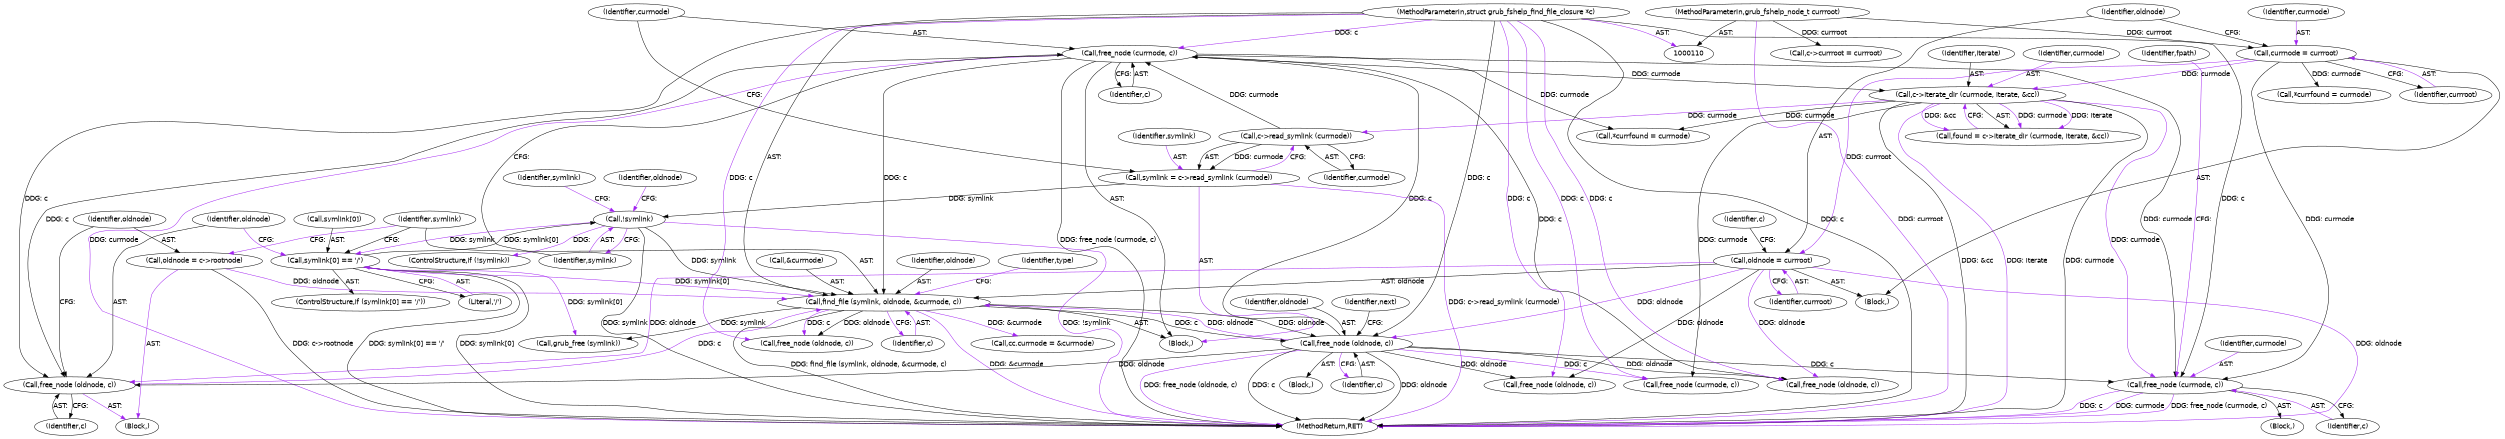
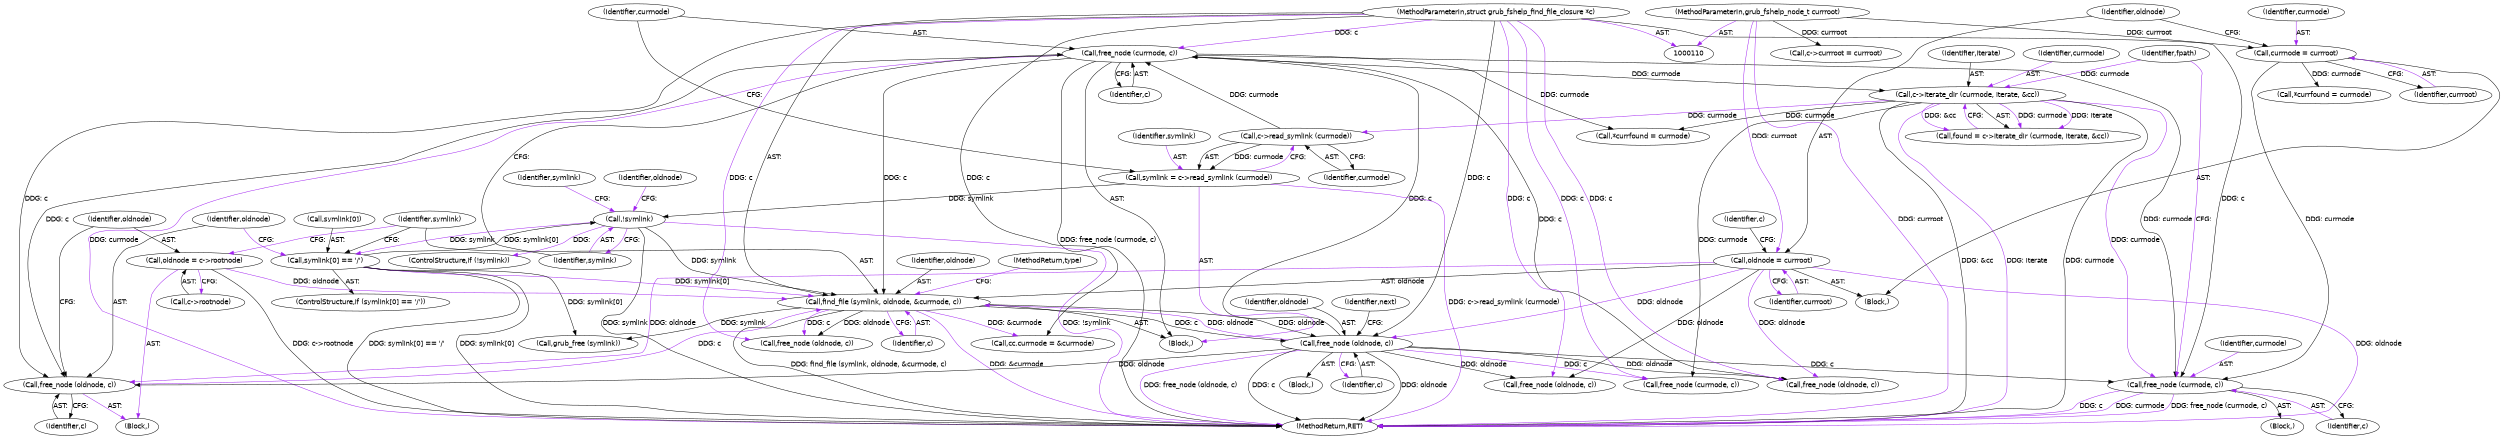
edge "(MethodParameterIn,grub_fshelp_node_t currroot)" -> "1000110": color black -> purple
edge "(Call,currnode = currroot)" -> "(Call,c->iterate_dir (currnode, iterate, &cc))": now "(Identifier,fpath)" -> "(Call,c->iterate_dir (currnode, iterate, &cc))"
edge "(Call,currnode = currroot)" -> "(Call,oldnode = currroot)": now "(MethodParameterIn,grub_fshelp_node_t currroot)" -> "(Call,oldnode = currroot)"
node "(Call,&currnode)": removed
node "(Identifier,type)": label "(Identifier,type)" -> "(MethodReturn,type)"
edge "(Call,symlink[0] == '/')" -> "(Call,grub_free (symlink))": color purple -> black
node "(Call,c->rootnode)": added
node "(Literal,'/')": removed
edge "(MethodParameterIn,struct grub_fshelp_find_file_closure *c)" -> "(MethodReturn,RET)": now "(MethodParameterIn,struct grub_fshelp_find_file_closure *c)" -> "(Call,cc.currnode = &currnode)"
